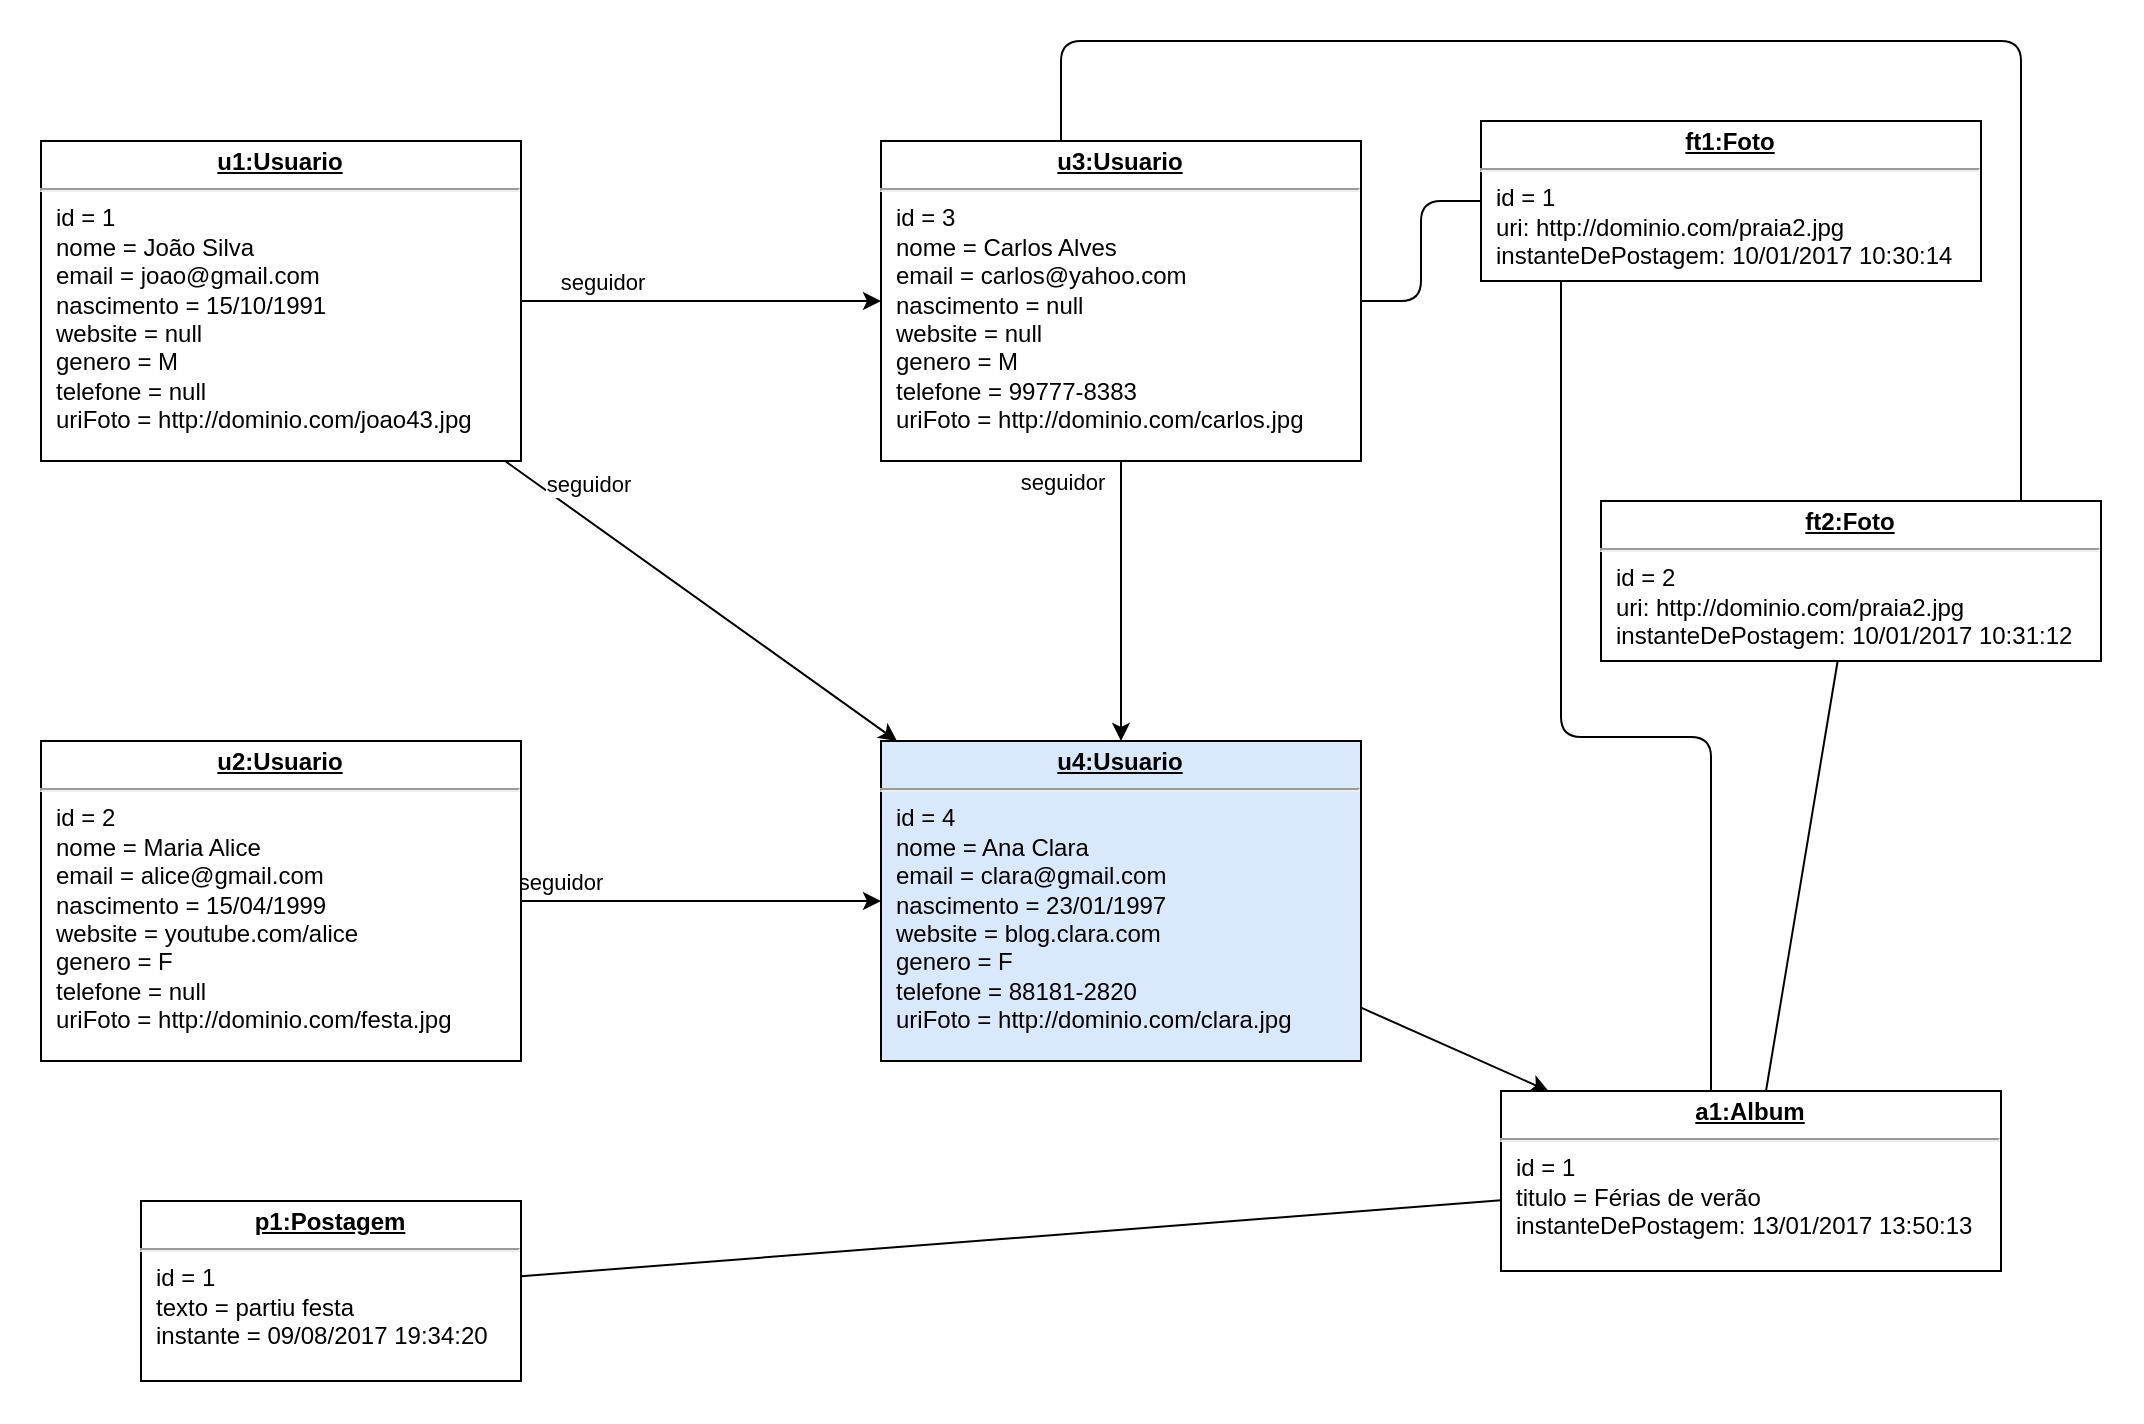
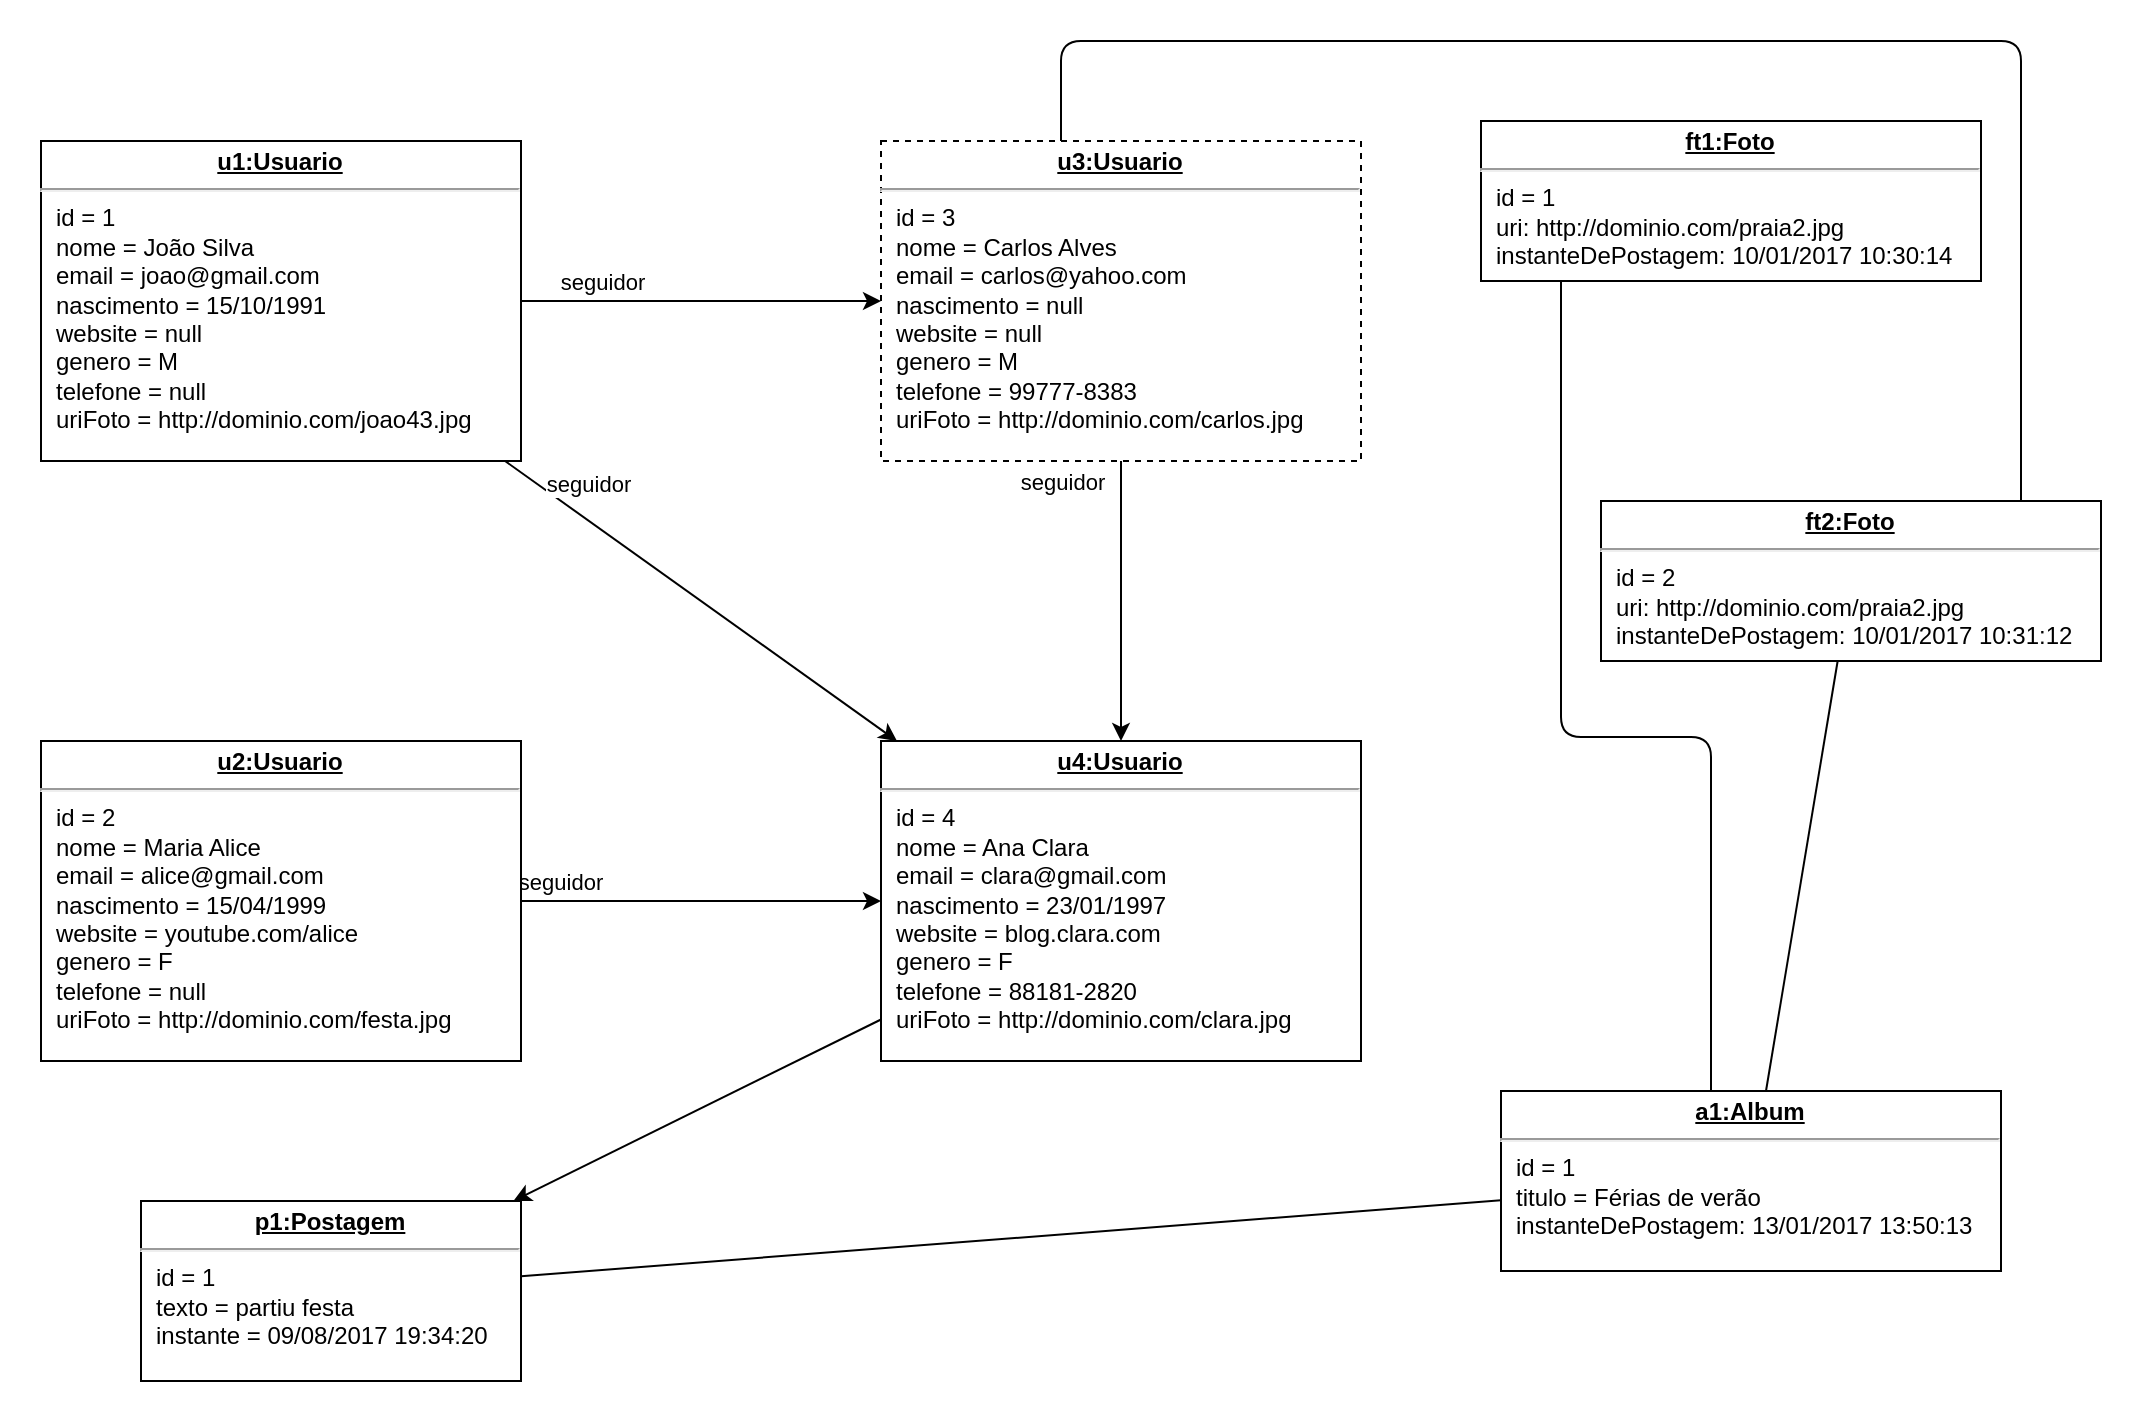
edge "ft1:Foto id = 1 uri: http://dominio.com/praia2.jpg instanteDePostagem: 10/01/2017 10:30:14" -- "u3:Usuario id = 3 nome = Carlos Alves email = carlos@yahoo.com nascimento = null website = null genero = M telefone = 99777-8383 uriFoto = http://dominio.com/carlos.jpg": removed
node "u3:Usuario id = 3 nome = Carlos Alves email = carlos@yahoo.com nascimento = null website = null genero = M telefone = 99777-8383 uriFoto = http://dominio.com/carlos.jpg": style solid -> dashed
node "u4:Usuario id = 4 nome = Ana Clara email = clara@gmail.com nascimento = 23/01/1997 website = blog.clara.com genero = F telefone = 88181-2820 uriFoto = http://dominio.com/clara.jpg": fillcolor #dae8fc -> #ffffff
edge "u4:Usuario id = 4 nome = Ana Clara email = clara@gmail.com nascimento = 23/01/1997 website = blog.clara.com genero = F telefone = 88181-2820 uriFoto = http://dominio.com/clara.jpg" -> "a1:Album id = 1 titulo = Férias de verão instanteDePostagem: 13/01/2017 13:50:13": now "u4:Usuario id = 4 nome = Ana Clara email = clara@gmail.com nascimento = 23/01/1997 website = blog.clara.com genero = F telefone = 88181-2820 uriFoto = http://dominio.com/clara.jpg" -> "p1:Postagem id = 1 texto = partiu festa instante = 09/08/2017 19:34:20"
